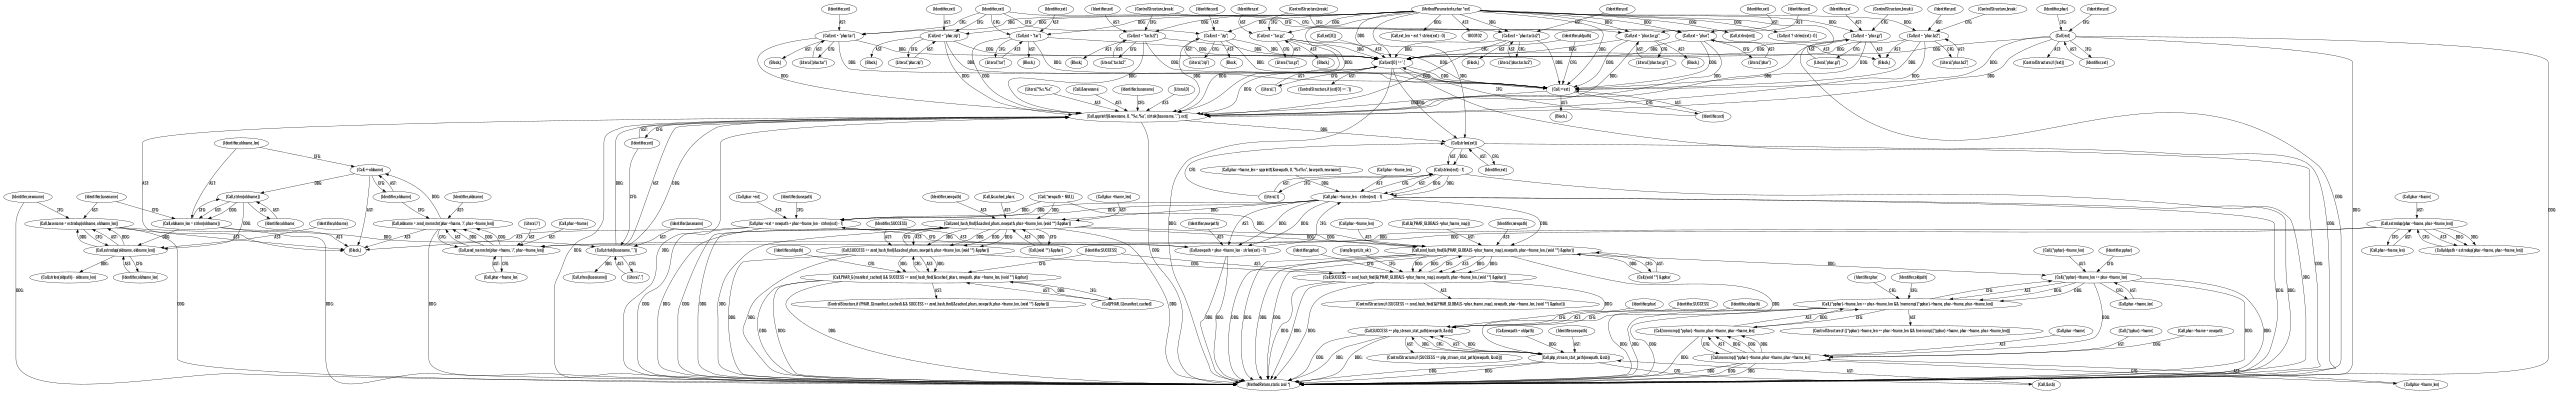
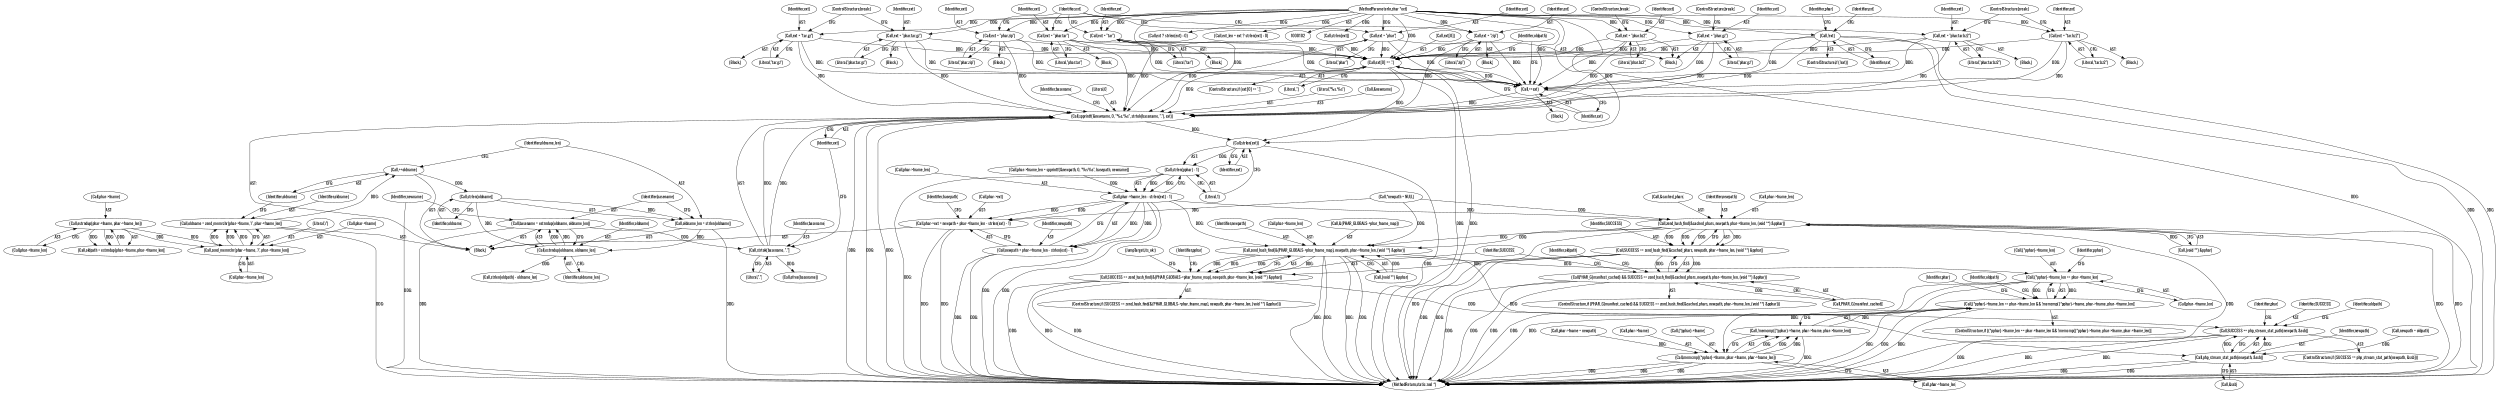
edge "(MethodParameterIn,char *ext)" -> "(Call,!ext)": added, label "DDG:"
node "(Call,strlen(ext) - 1)": label "(Call,strlen(ext) - 1)" -> "(Call,strlen(pphar) - 1)"
edge "(Call,oldname_len = strlen(oldname))" -> "(Call,strlen(oldname))": removed, label "CFG:"
edge "(Call,oldpath = estrndup(phar->fname, phar->fname_len))" -> "(Call,estrndup(phar->fname, phar->fname_len))": label "CFG: " -> "DDG: "
